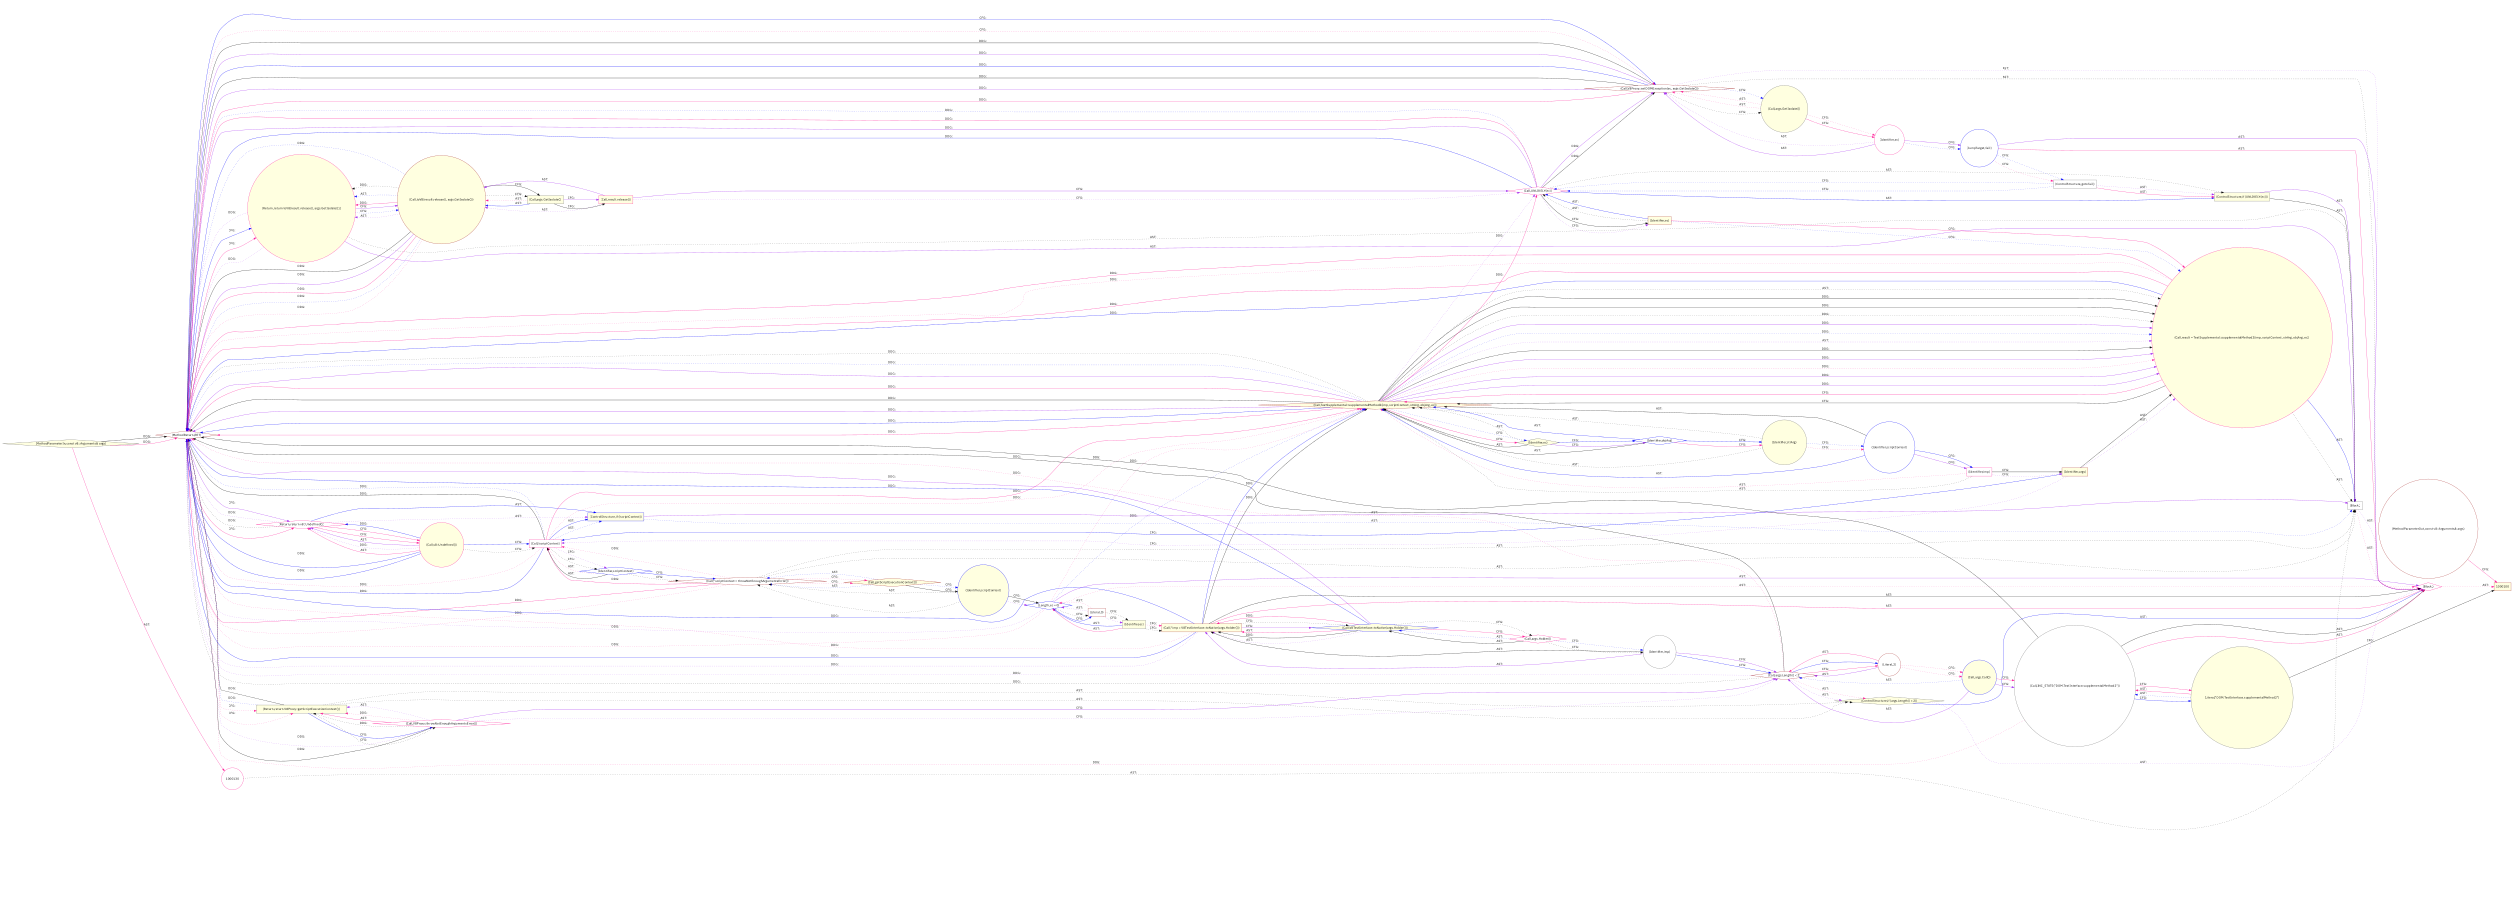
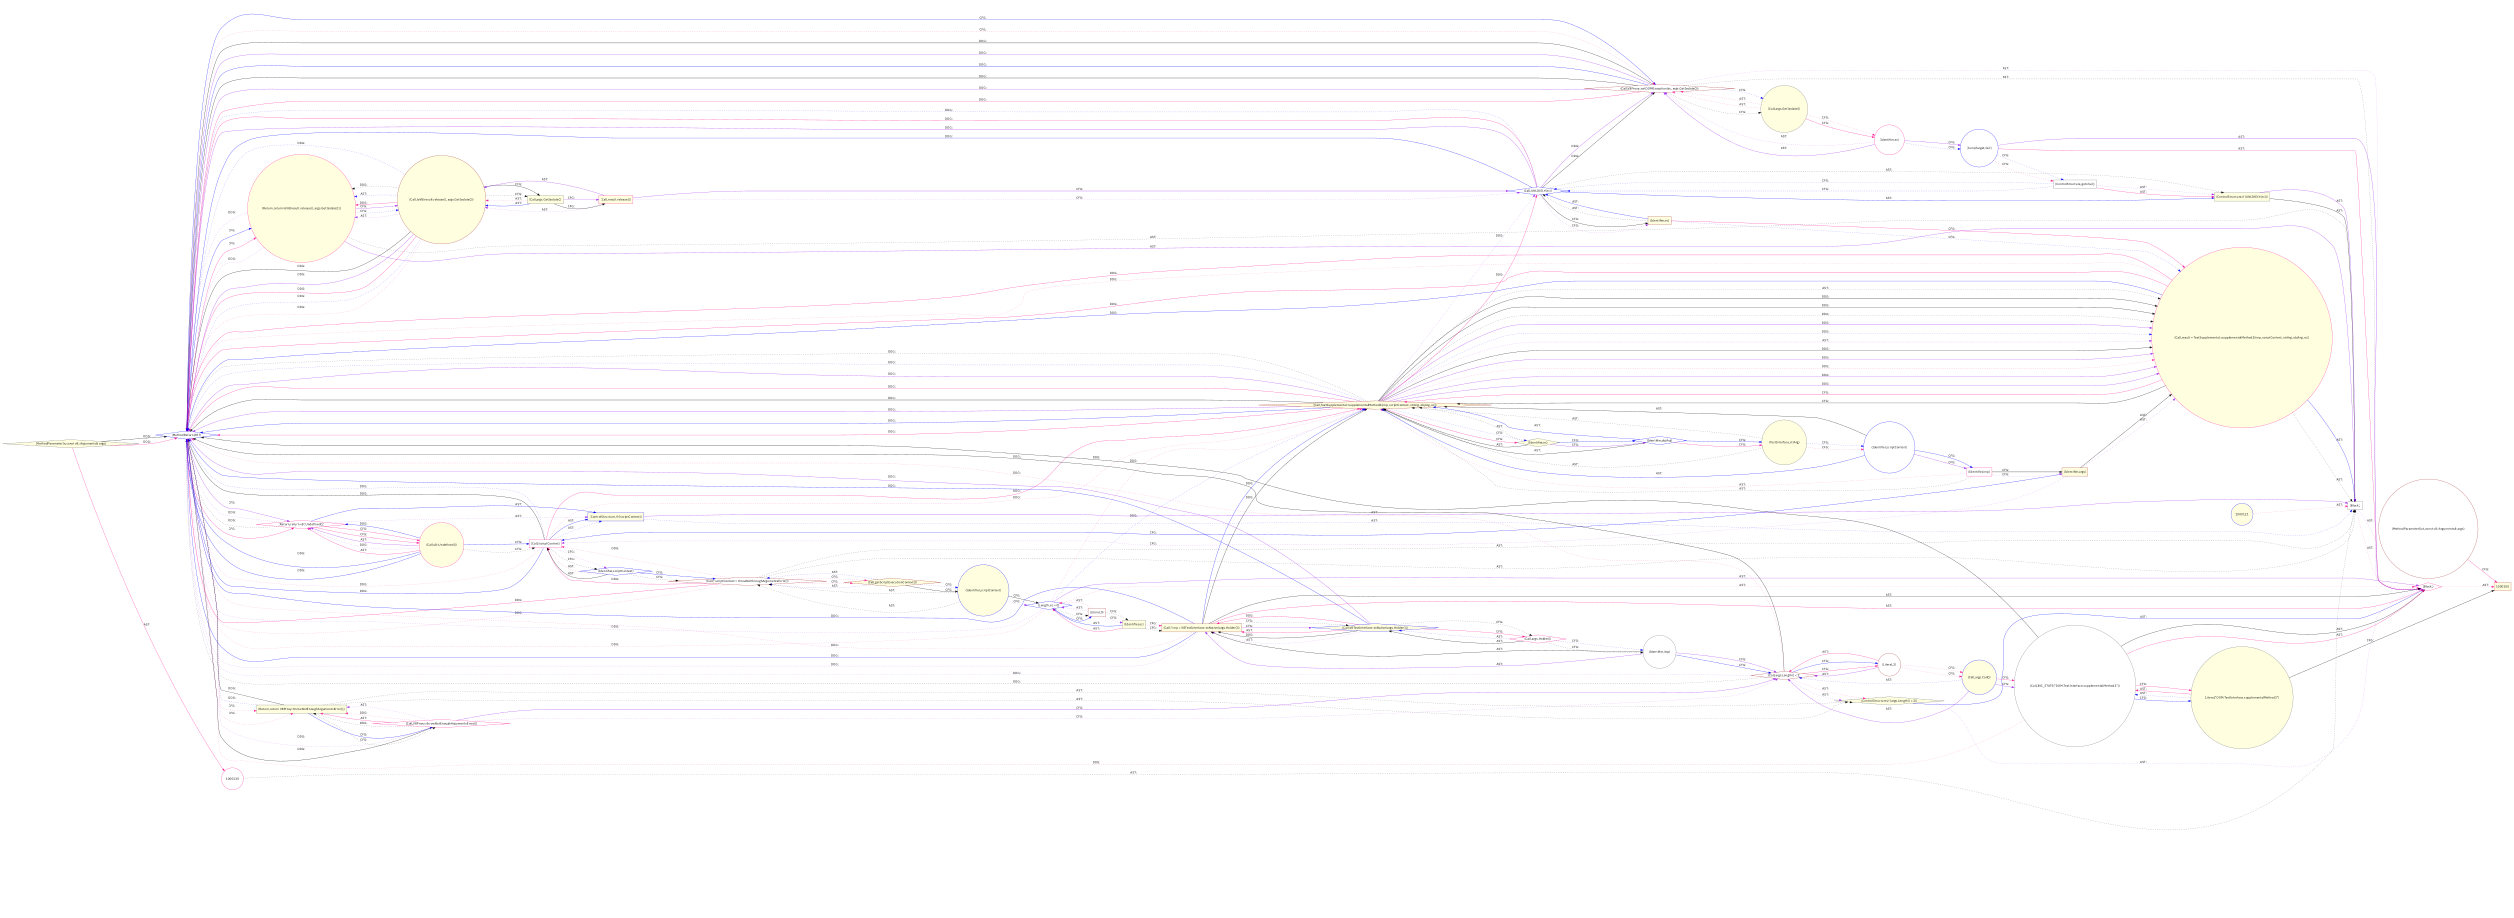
node "(Call,UNLIKELY(ec))": color deeppink -> blue
node "(MethodReturn,RET)": color brown -> blue
node "(Identifier,strArg)": label "(Identifier,strArg)" -> "(TestInterface,strArg)"
node "1000121": added
node "(Return,return V8Proxy::getScriptExecutionContext();)": label "(Return,return V8Proxy::getScriptExecutionContext();)" -> "(Return,return V8Proxy::throwNotEnoughArgumentsError();)"
